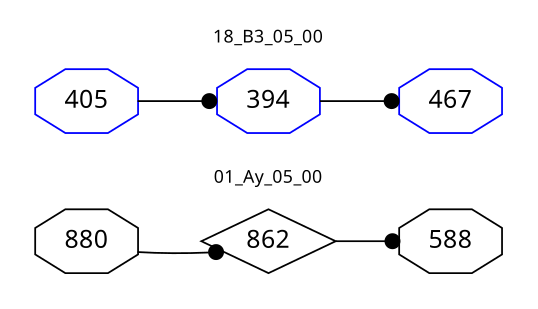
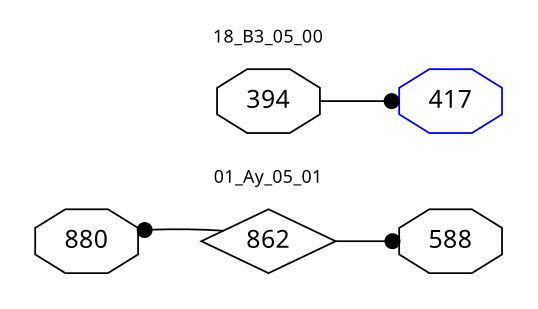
node "405": removed
node "394": color blue -> black
node "467": label "467" -> "417"
cluster "01_Ay_05_00": label "01_Ay_05_00" -> "01_Ay_05_01"
edge "880" -> "862": reversed
